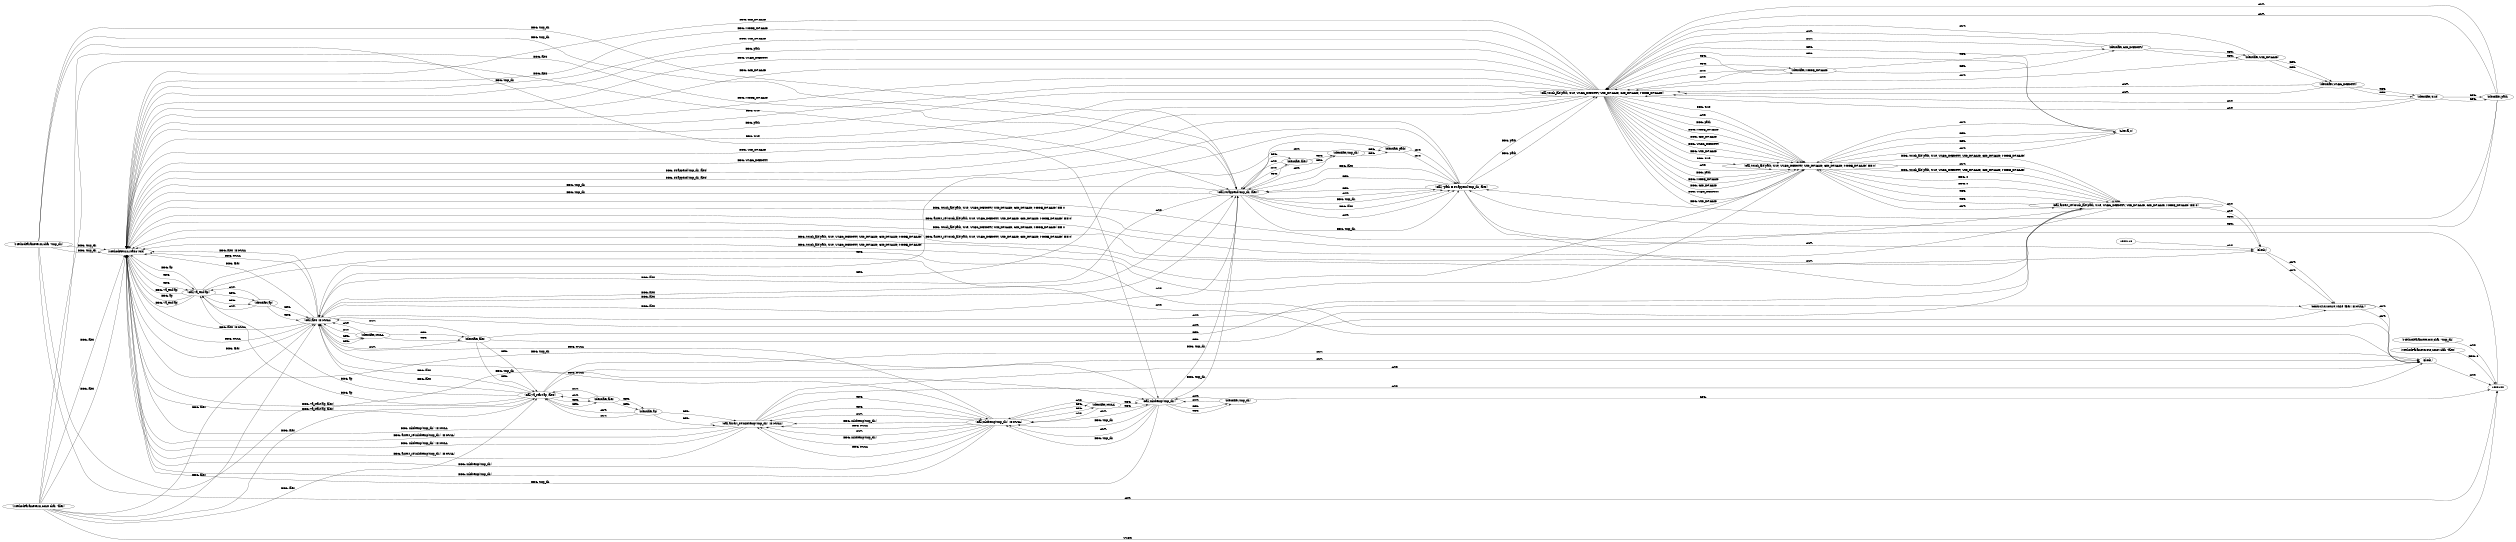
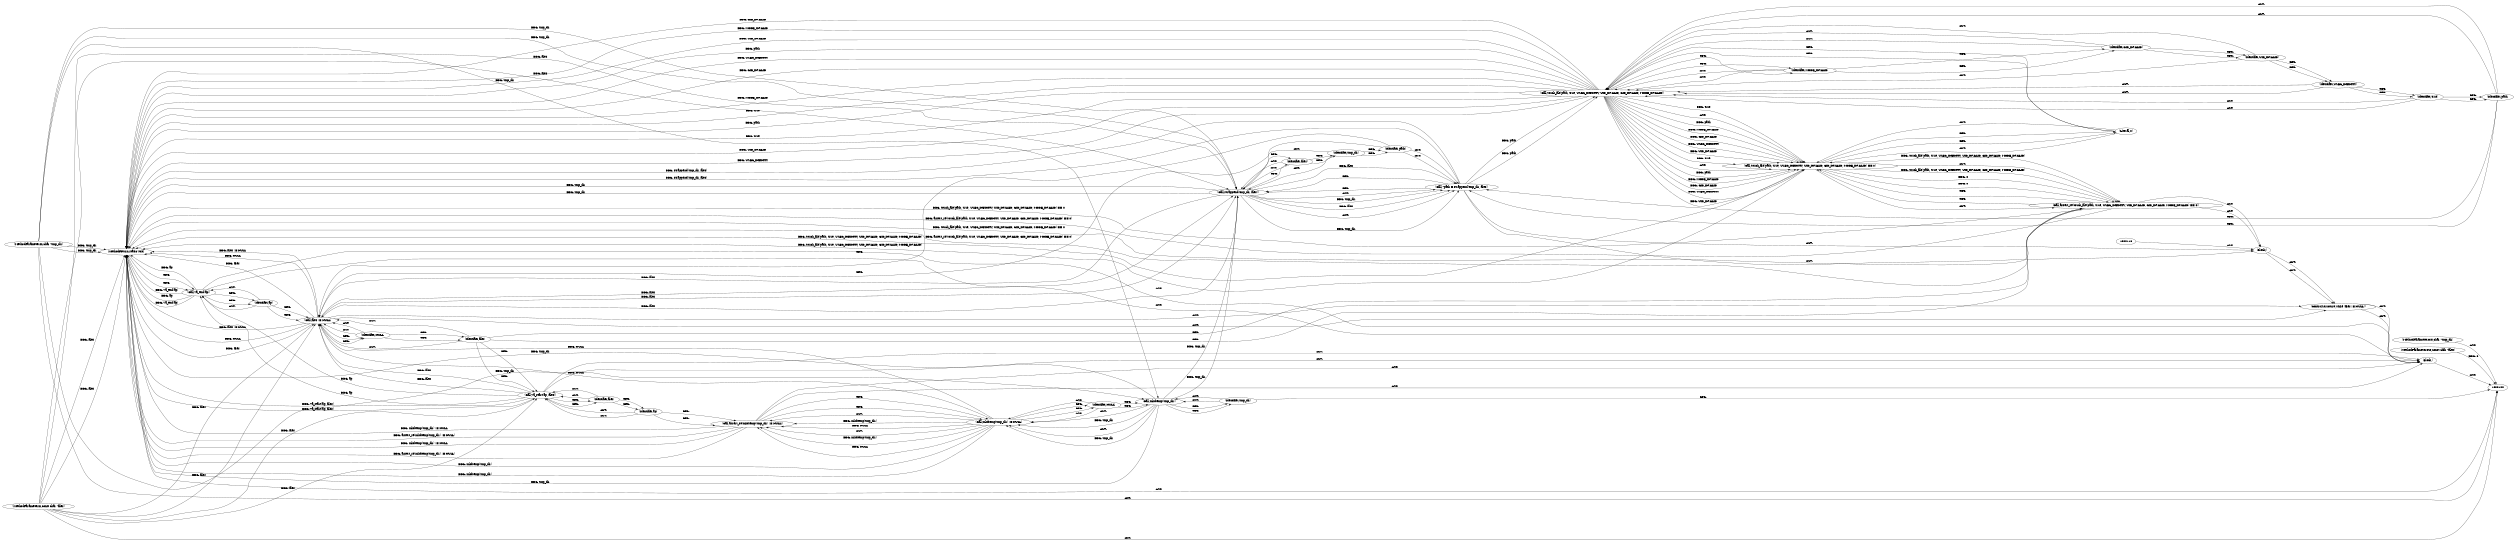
node "(Identifier,GID_INFINITY)": label "(Identifier,GID_INFINITY)" -> "(Identifier,GID_INVALID)"
edge "1000100" -> "(MethodReturn,static void)": reversed
edge "(MethodParameterIn,const char *files)" -> "1000100": label "USEC: " -> "AST: "
